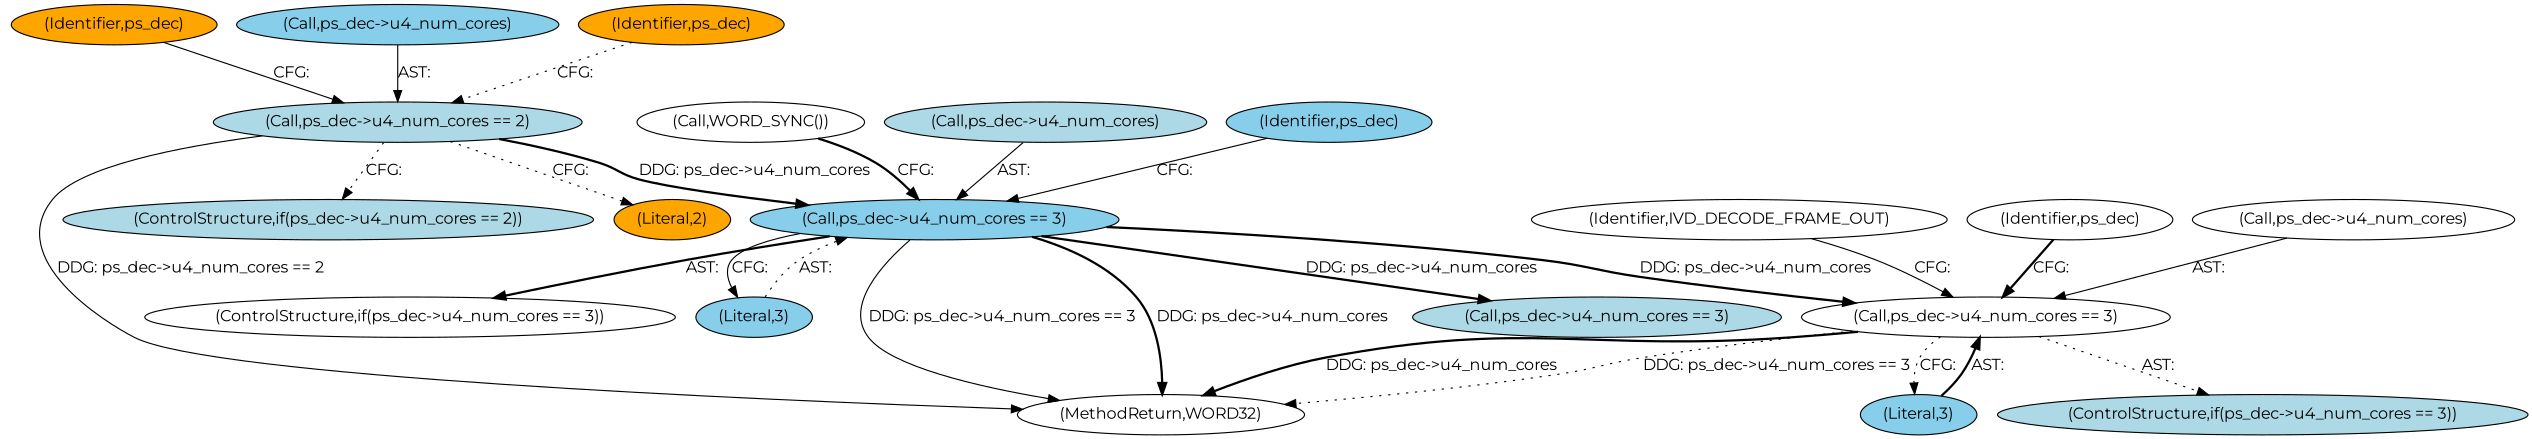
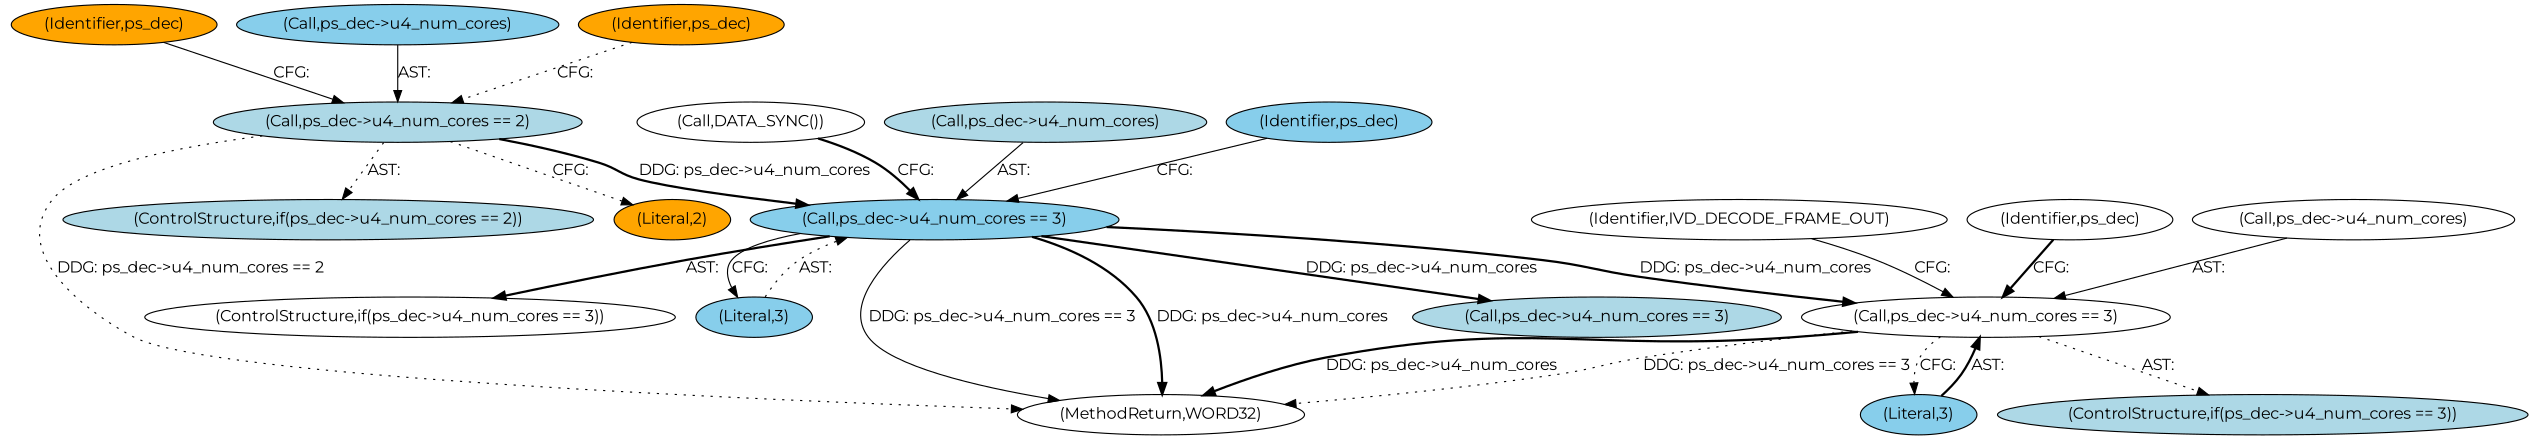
node "(Call,WORD_SYNC())": label "(Call,WORD_SYNC())" -> "(Call,DATA_SYNC())"
edge "(Call,ps_dec->u4_num_cores == 2)" -> "(ControlStructure,if(ps_dec->u4_num_cores == 2))": label "CFG: " -> "AST: "
edge "(Call,ps_dec->u4_num_cores == 2)" -> "(MethodReturn,WORD32)": style solid -> dotted
